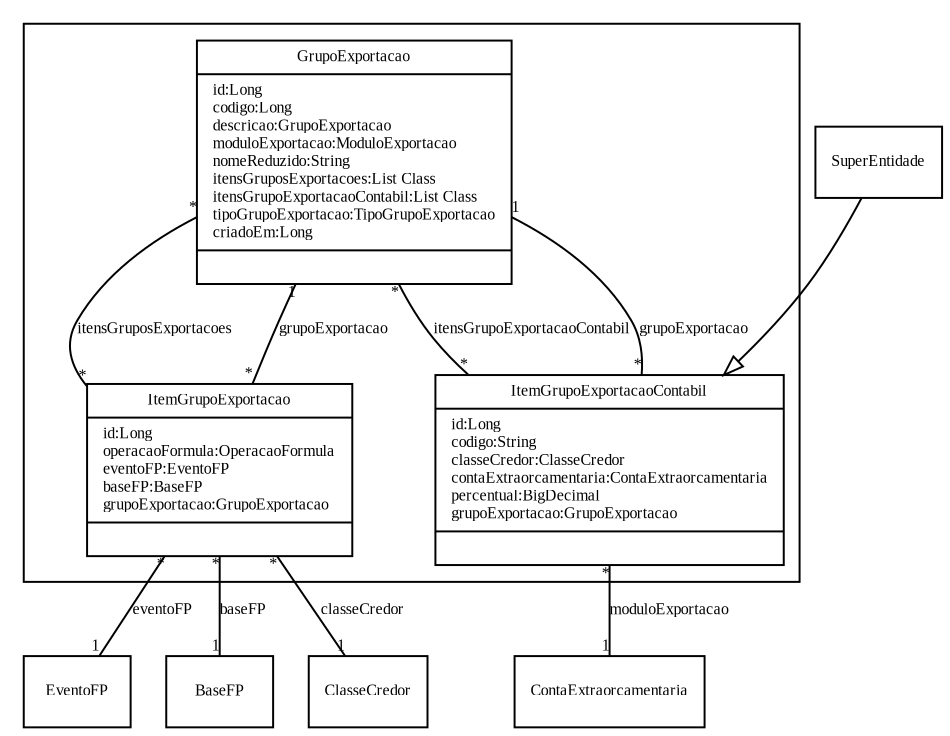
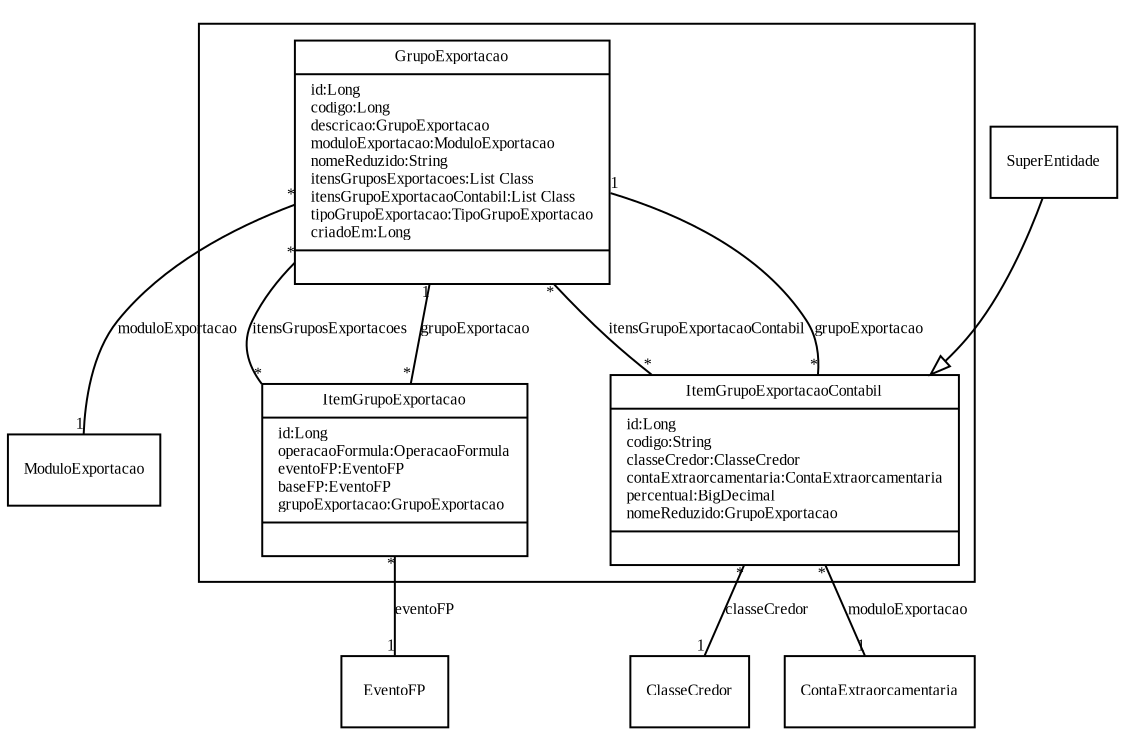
node "ModuloExportacao": added
node "ItemGrupoExportacao": text "baseFP:BaseFP" -> "baseFP:EventoFP"
node "ItemGrupoExportacaoContabil": text "grupoExportacao:GrupoExportacao" -> "nomeReduzido:GrupoExportacao"
edge "ItemGrupoExportacao" -- "ClasseCredor": now "ItemGrupoExportacaoContabil" -- "ClasseCredor"
node "BaseFP": removed
